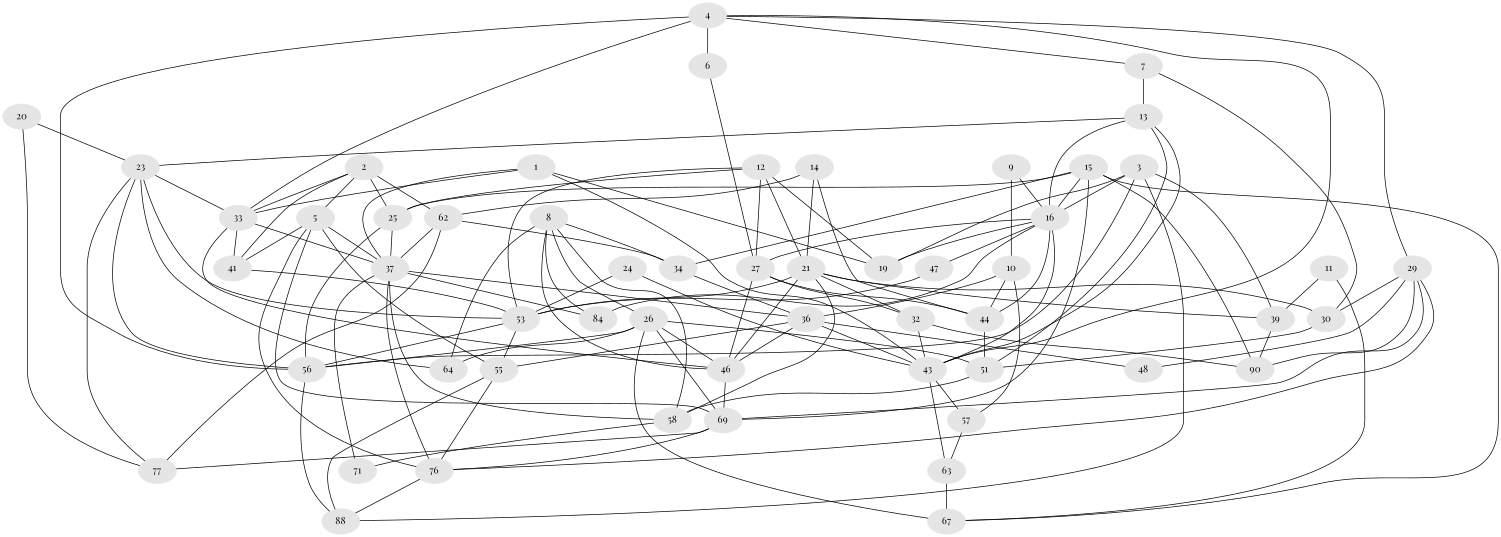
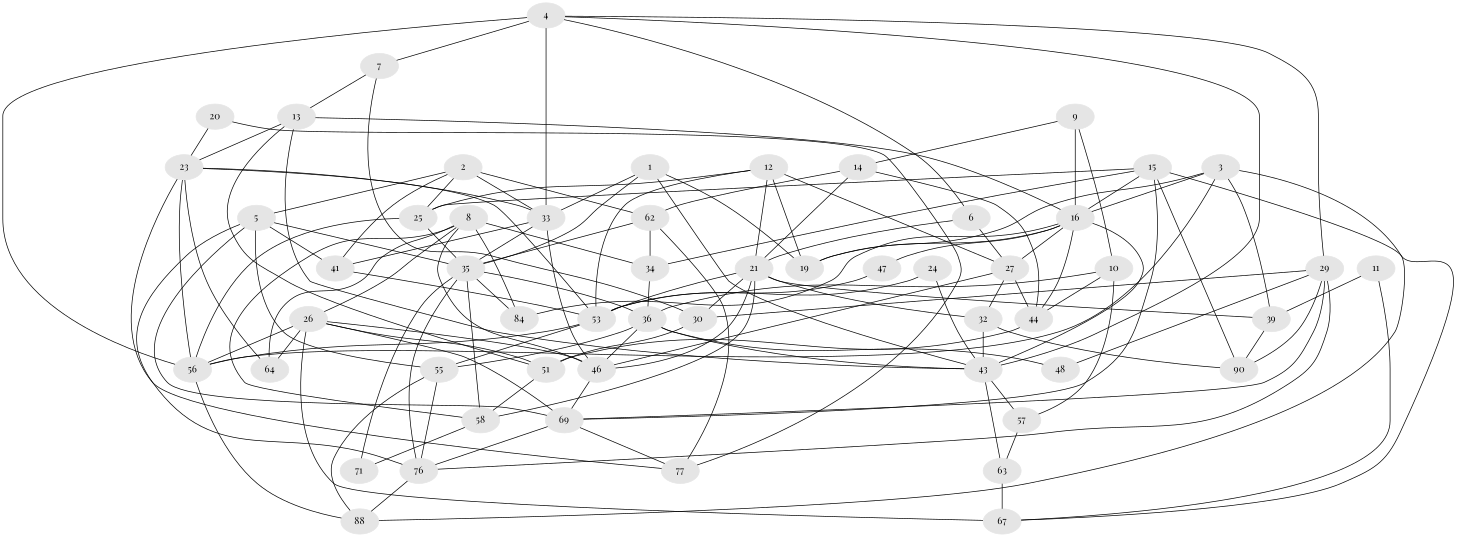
edge "9" -- "14": added
edge "6" -- "21": added
node "37": label "37" -> "35"
